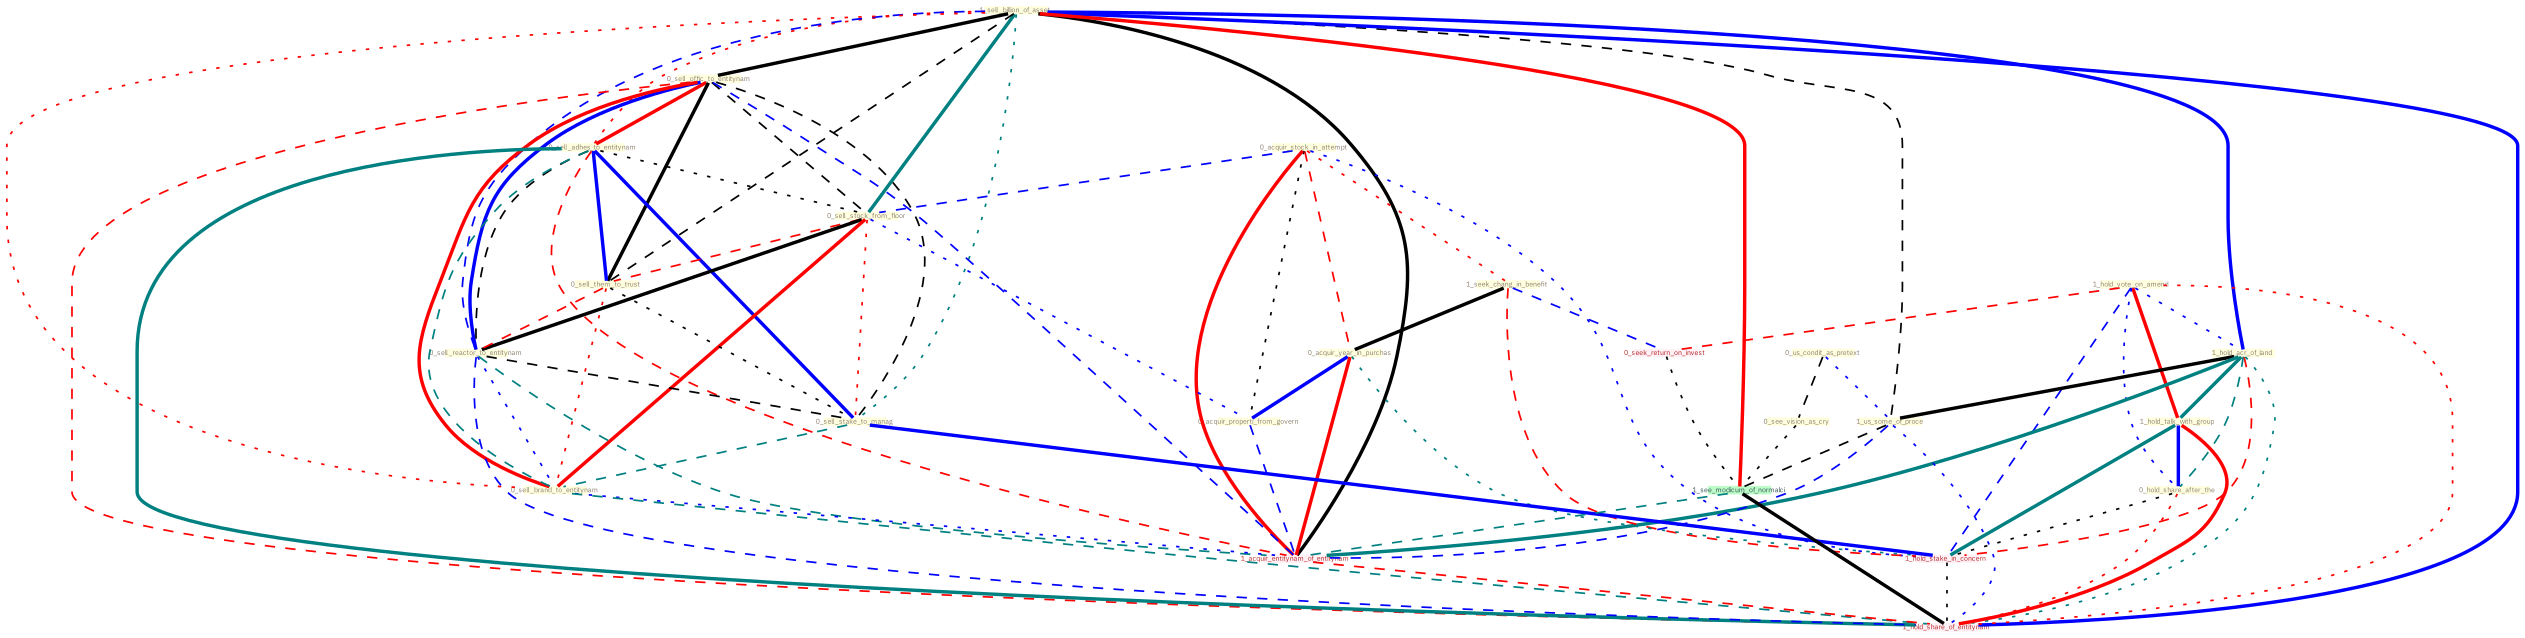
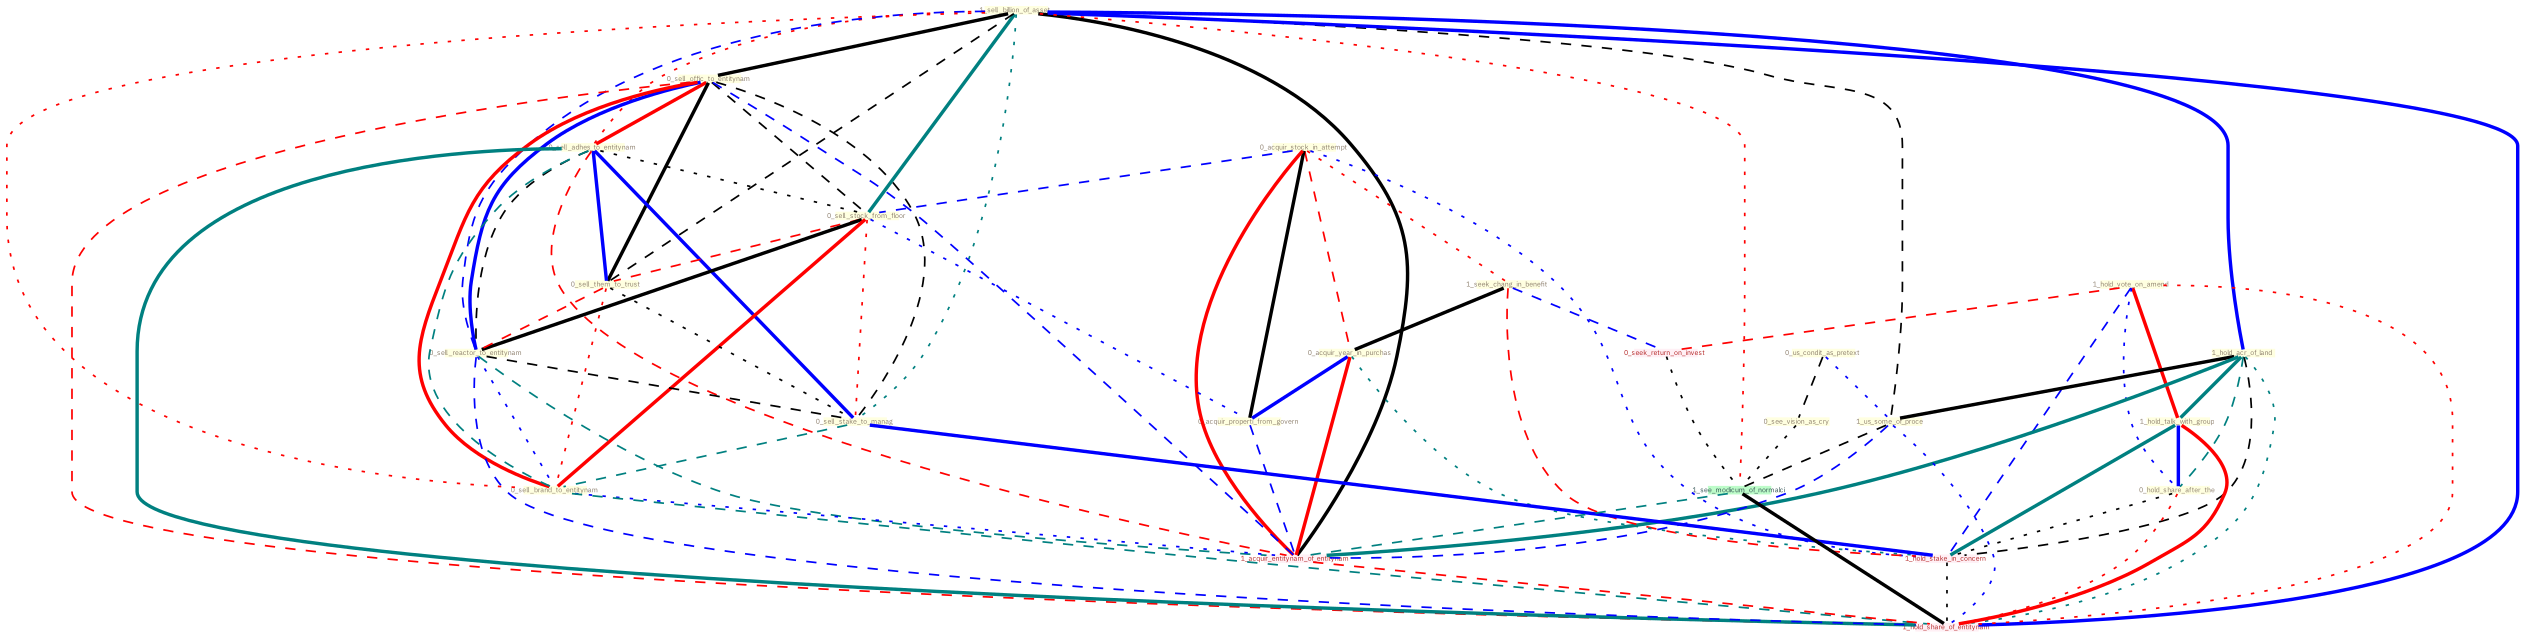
edge "1_sell_billion_of_asset" -- "1_see_modicum_of_normalci": style bold -> dotted
edge "0_acquir_stock_in_attempt" -- "0_acquir_properti_from_govern": style dotted -> bold
edge "1_hold_vote_on_amend" -- "1_hold_acr_of_land": removed
edge "1_hold_acr_of_land" -- "1_hold_stake_in_concern": color red -> black
